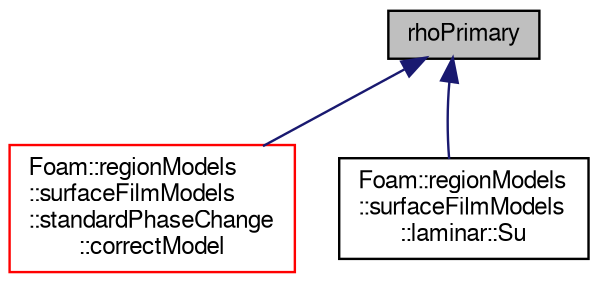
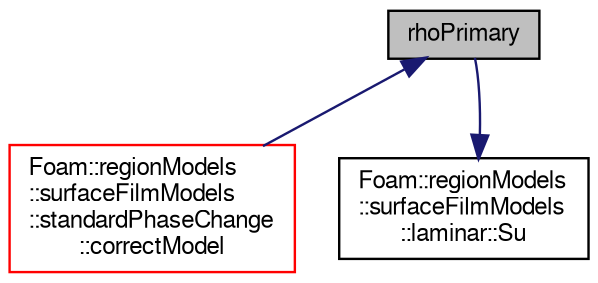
edge "Foam::regionModels ::surfaceFilmModels ::laminar::Su" -> "rhoPrimary": reversed
